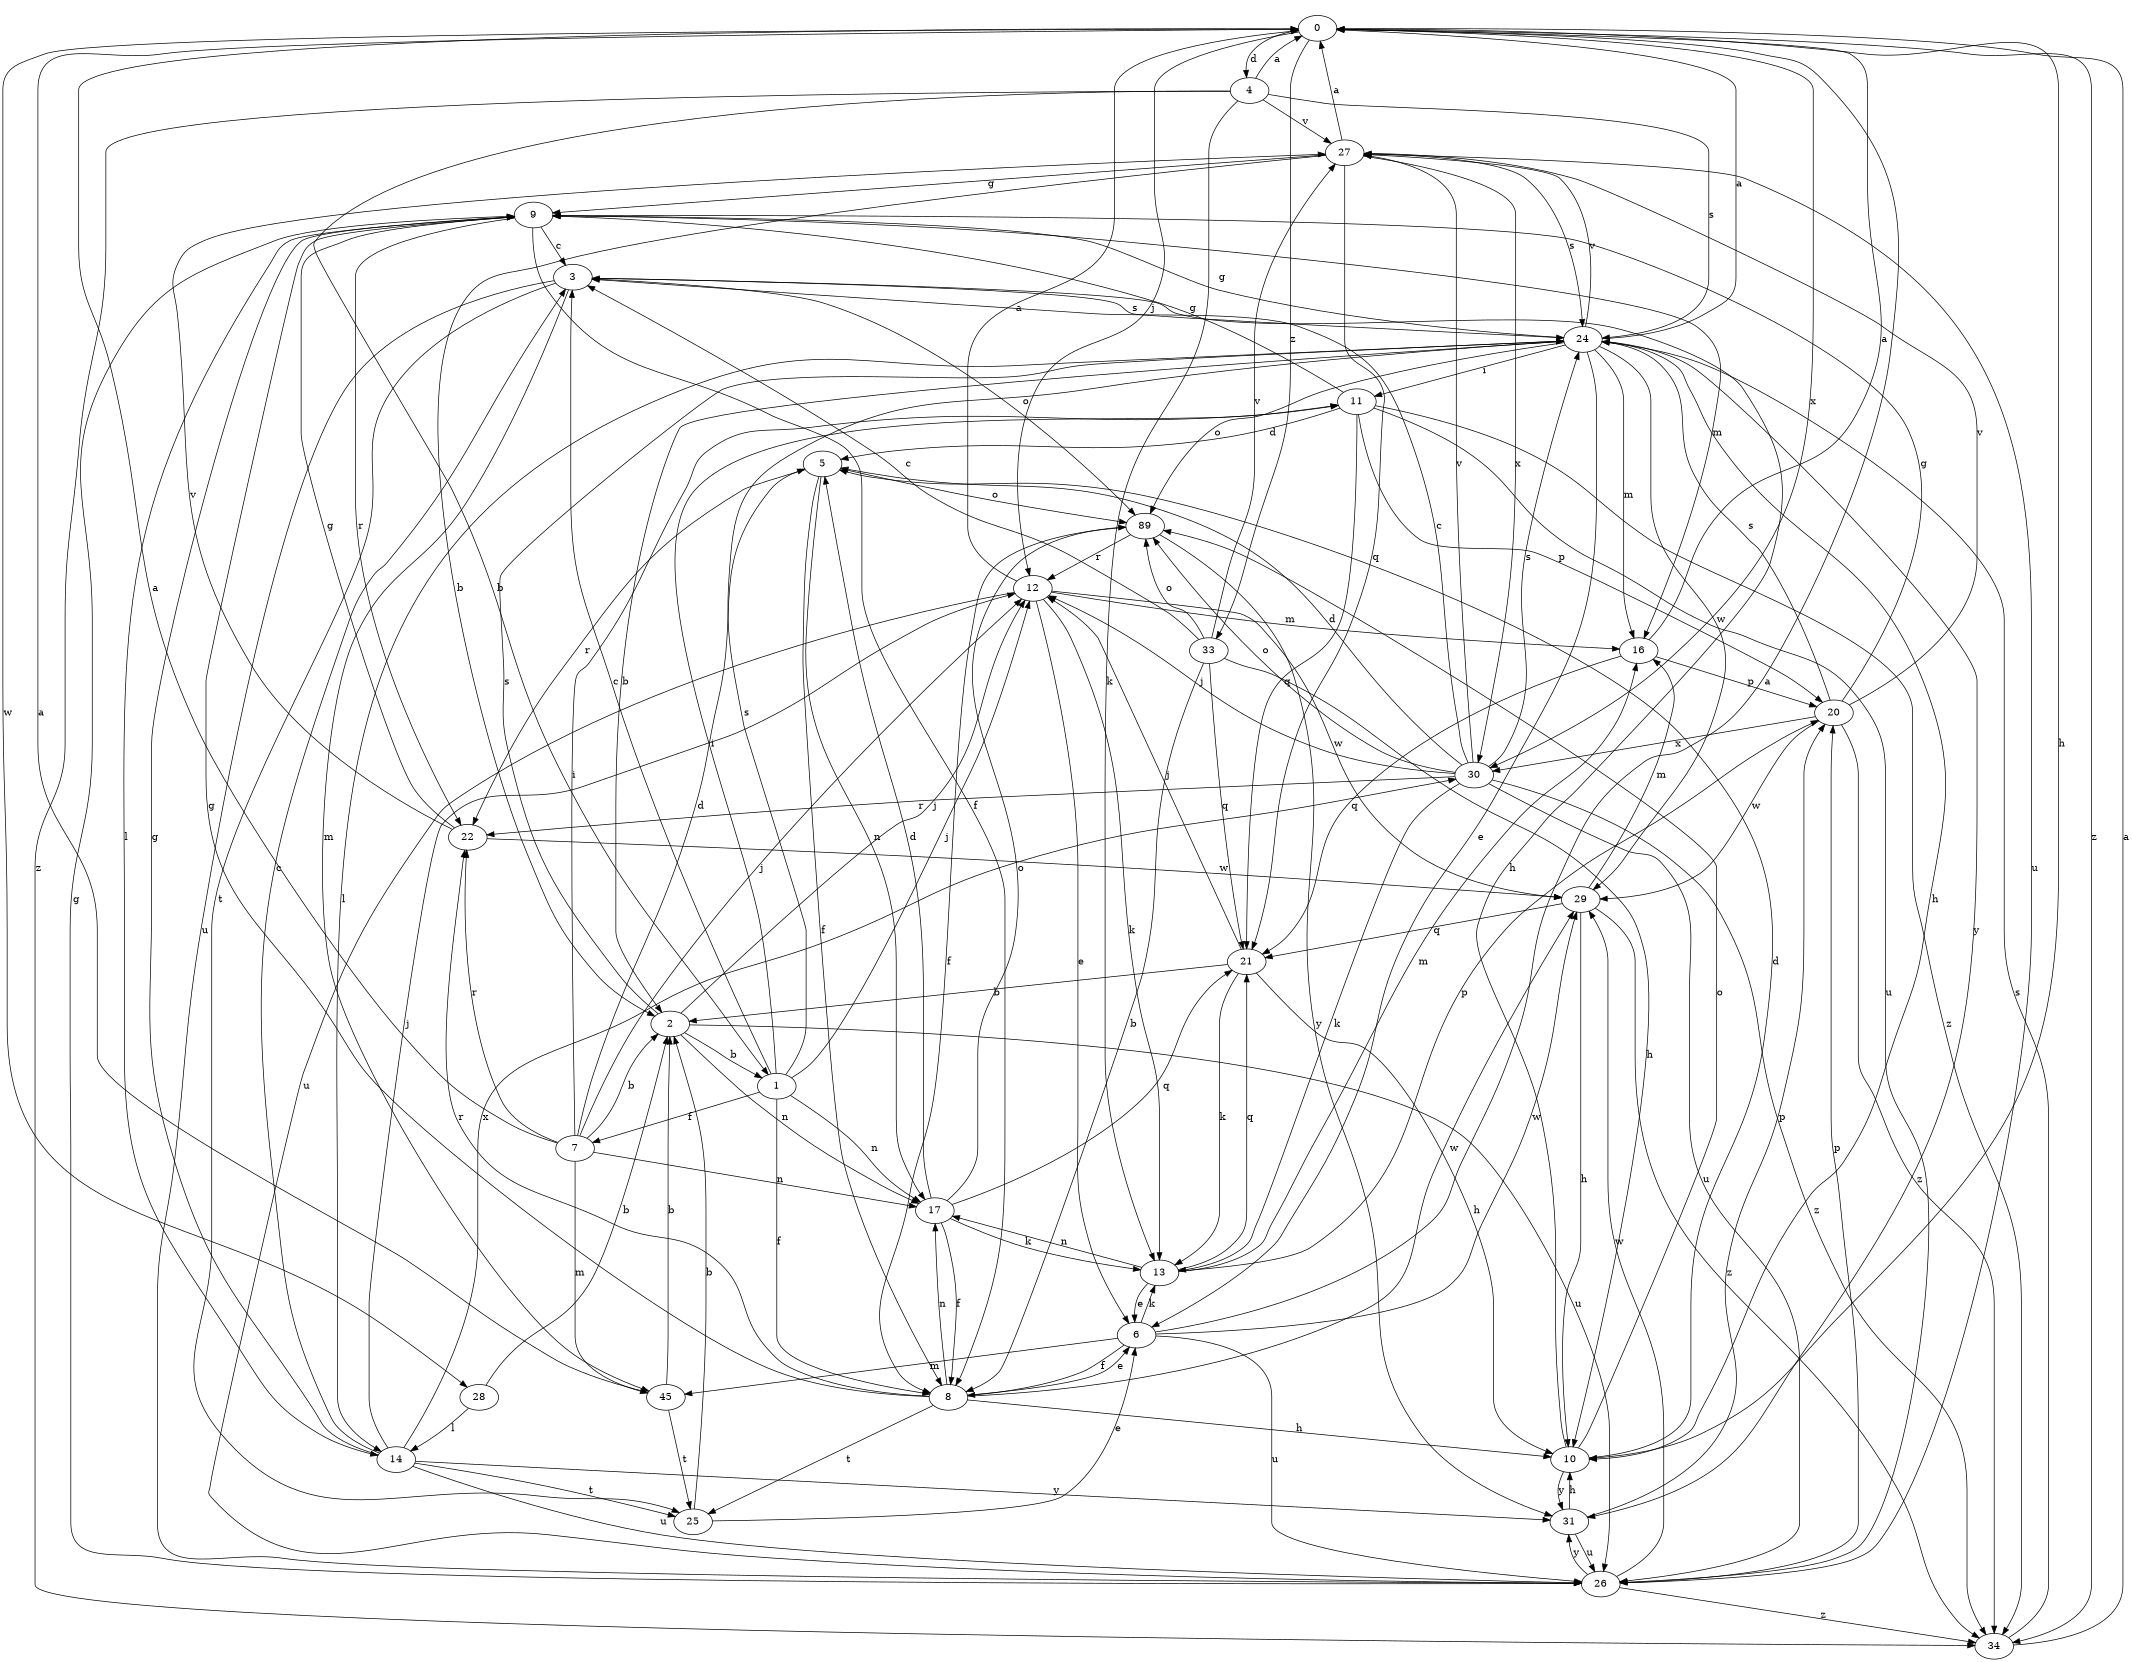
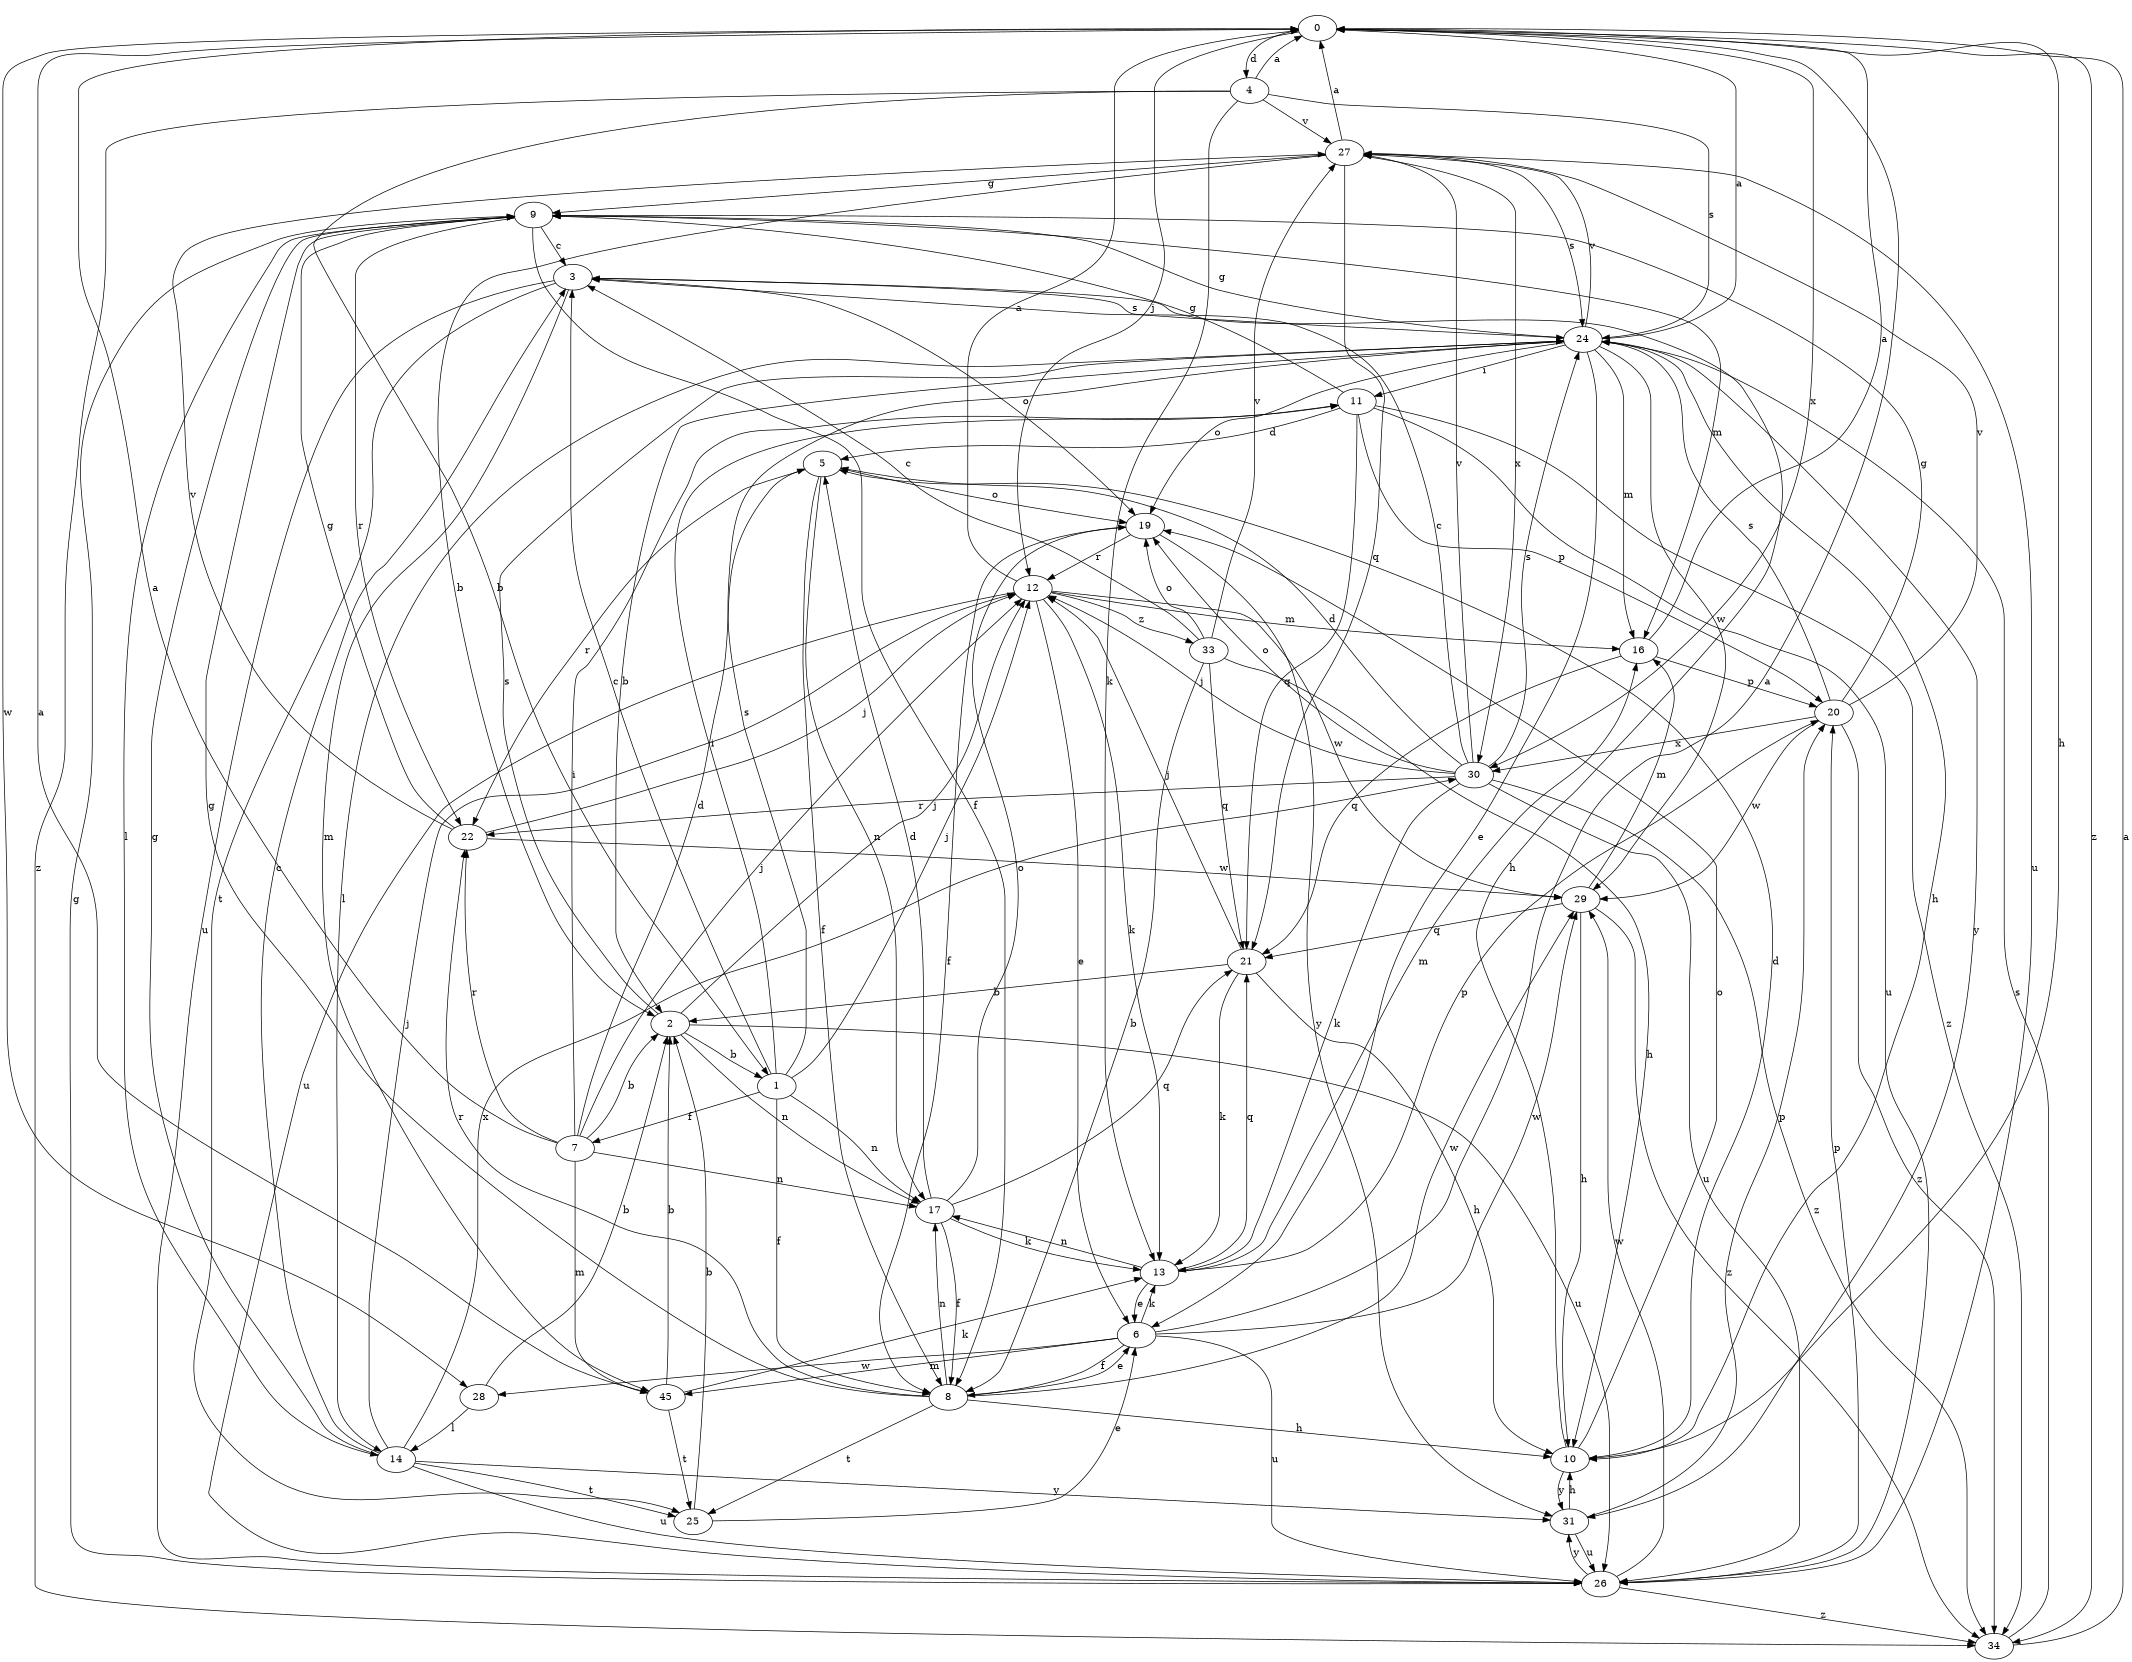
edge "0" -> "33": now "12" -> "33"
node "89": label "89" -> "19"
edge "22" -> "12": added, label "j"
edge "45" -> "13": added, label "k"
edge "6" -> "28": added, label "w"
